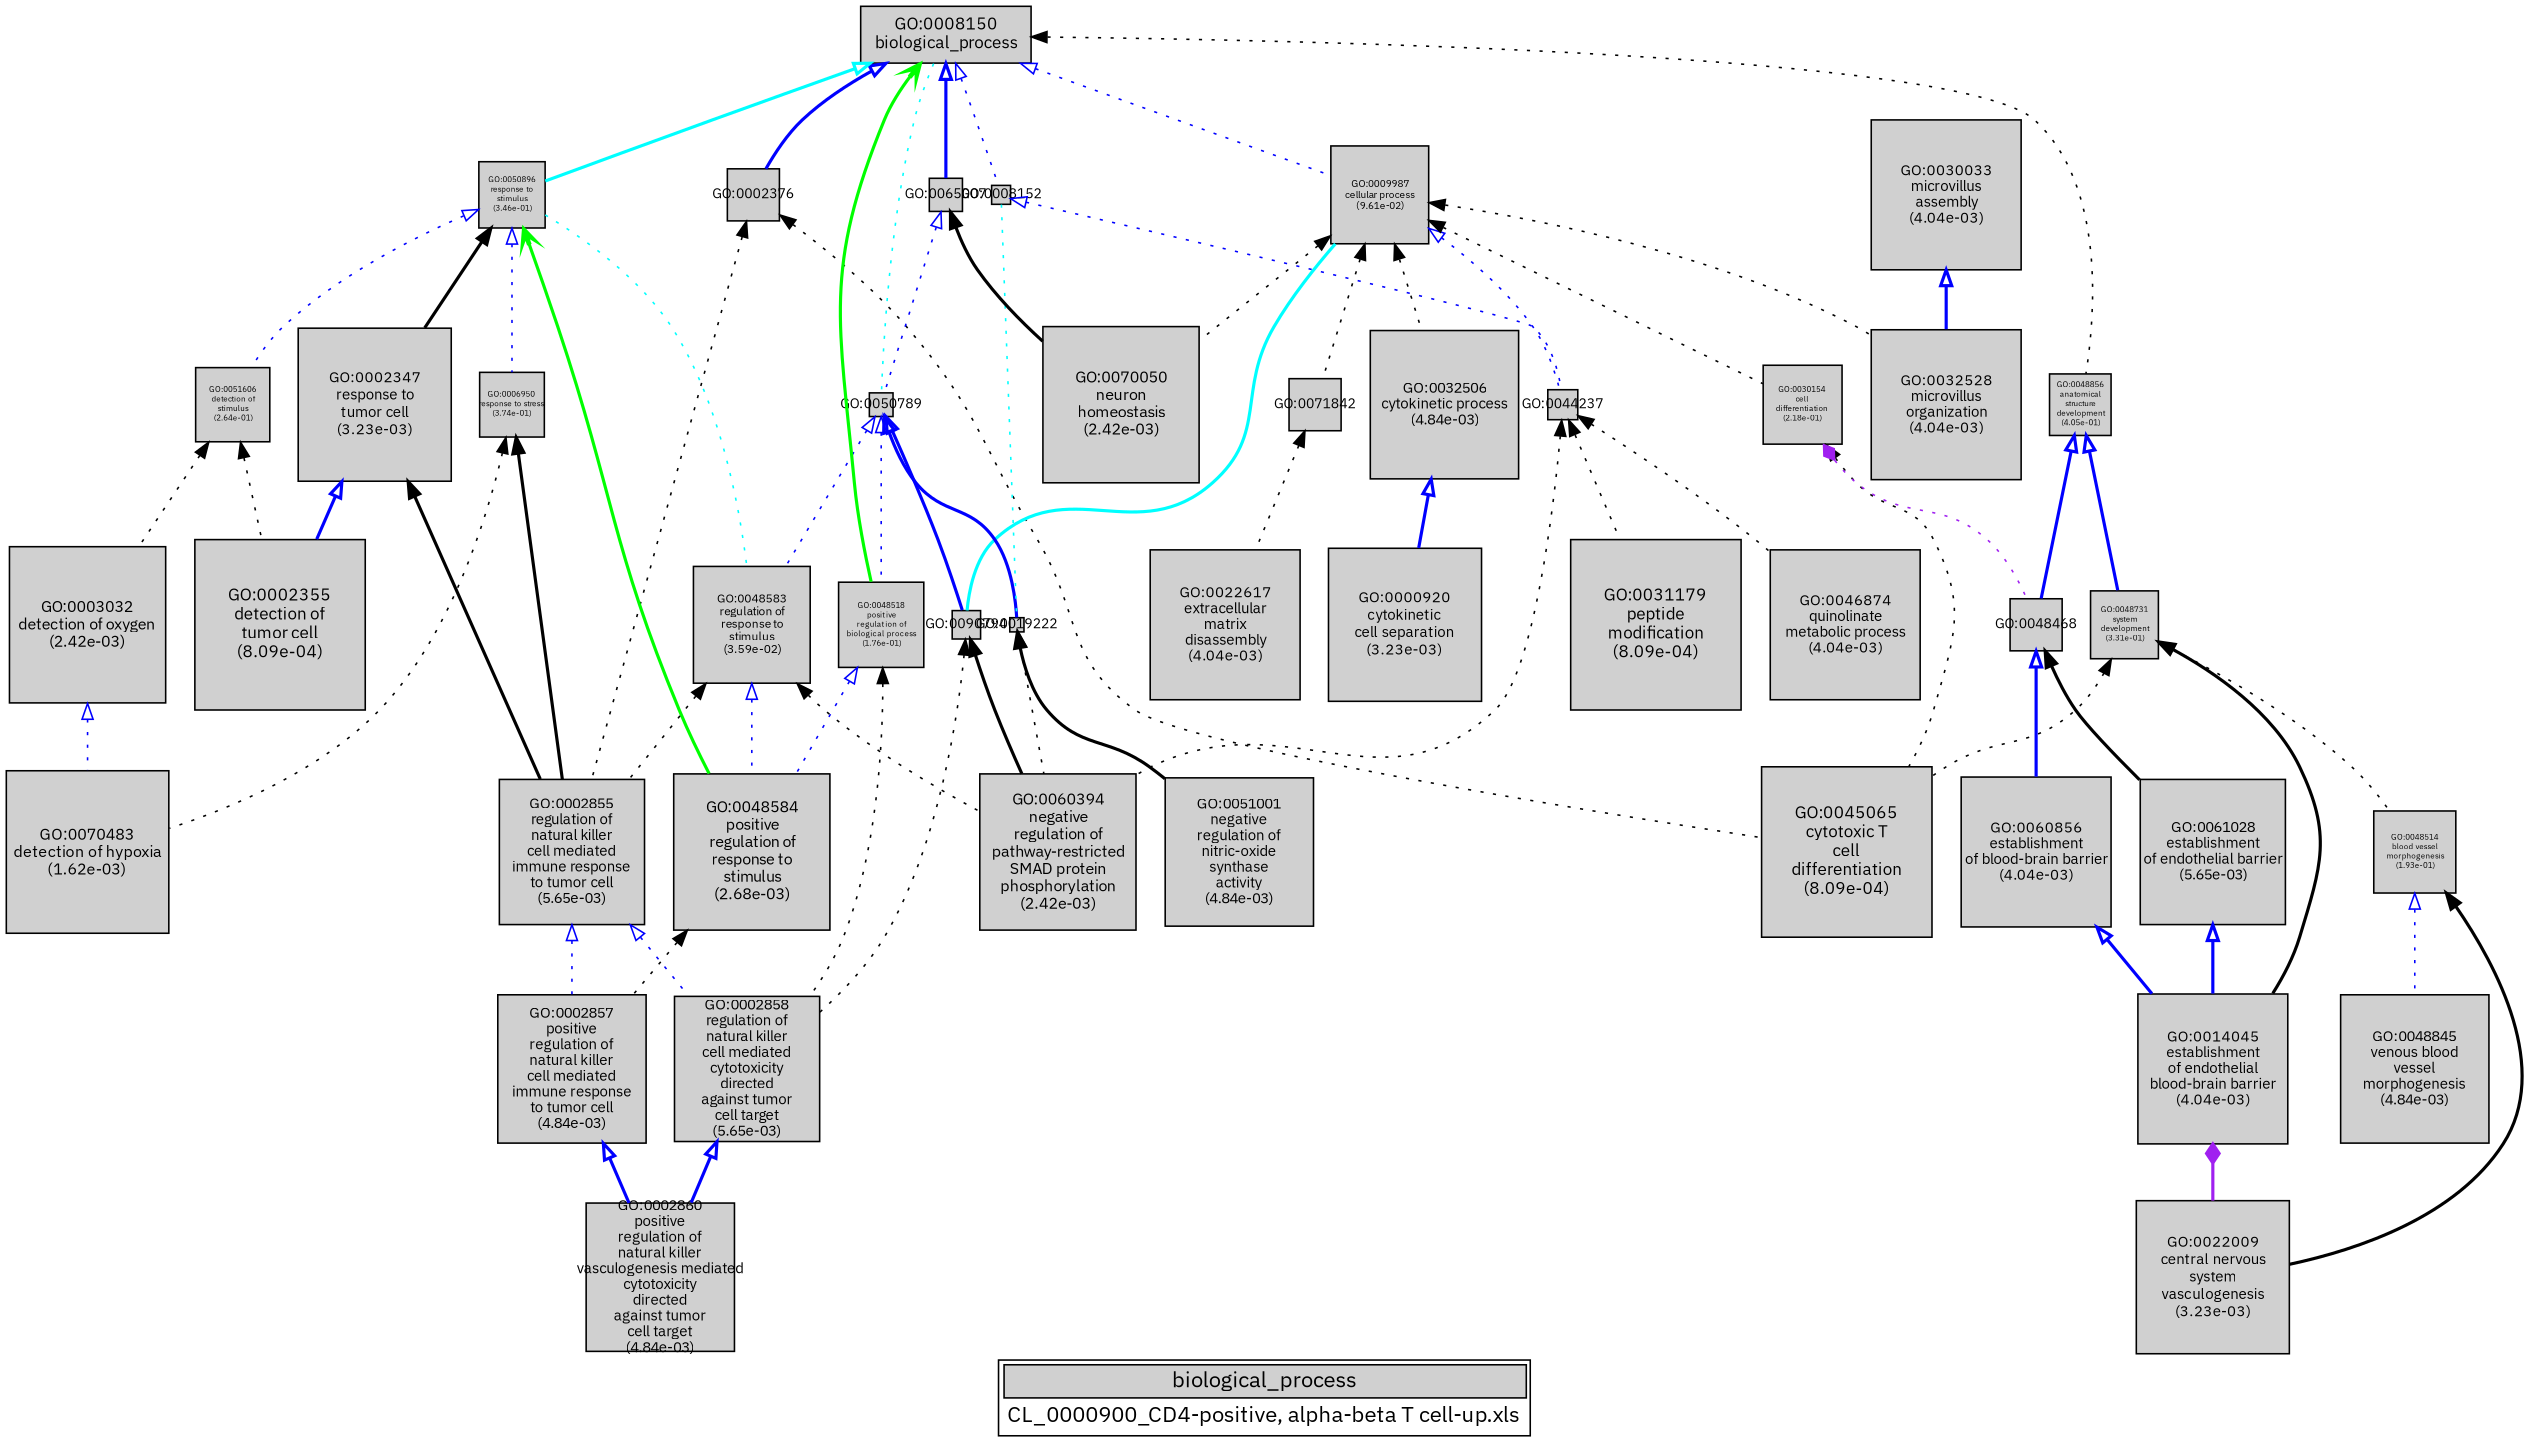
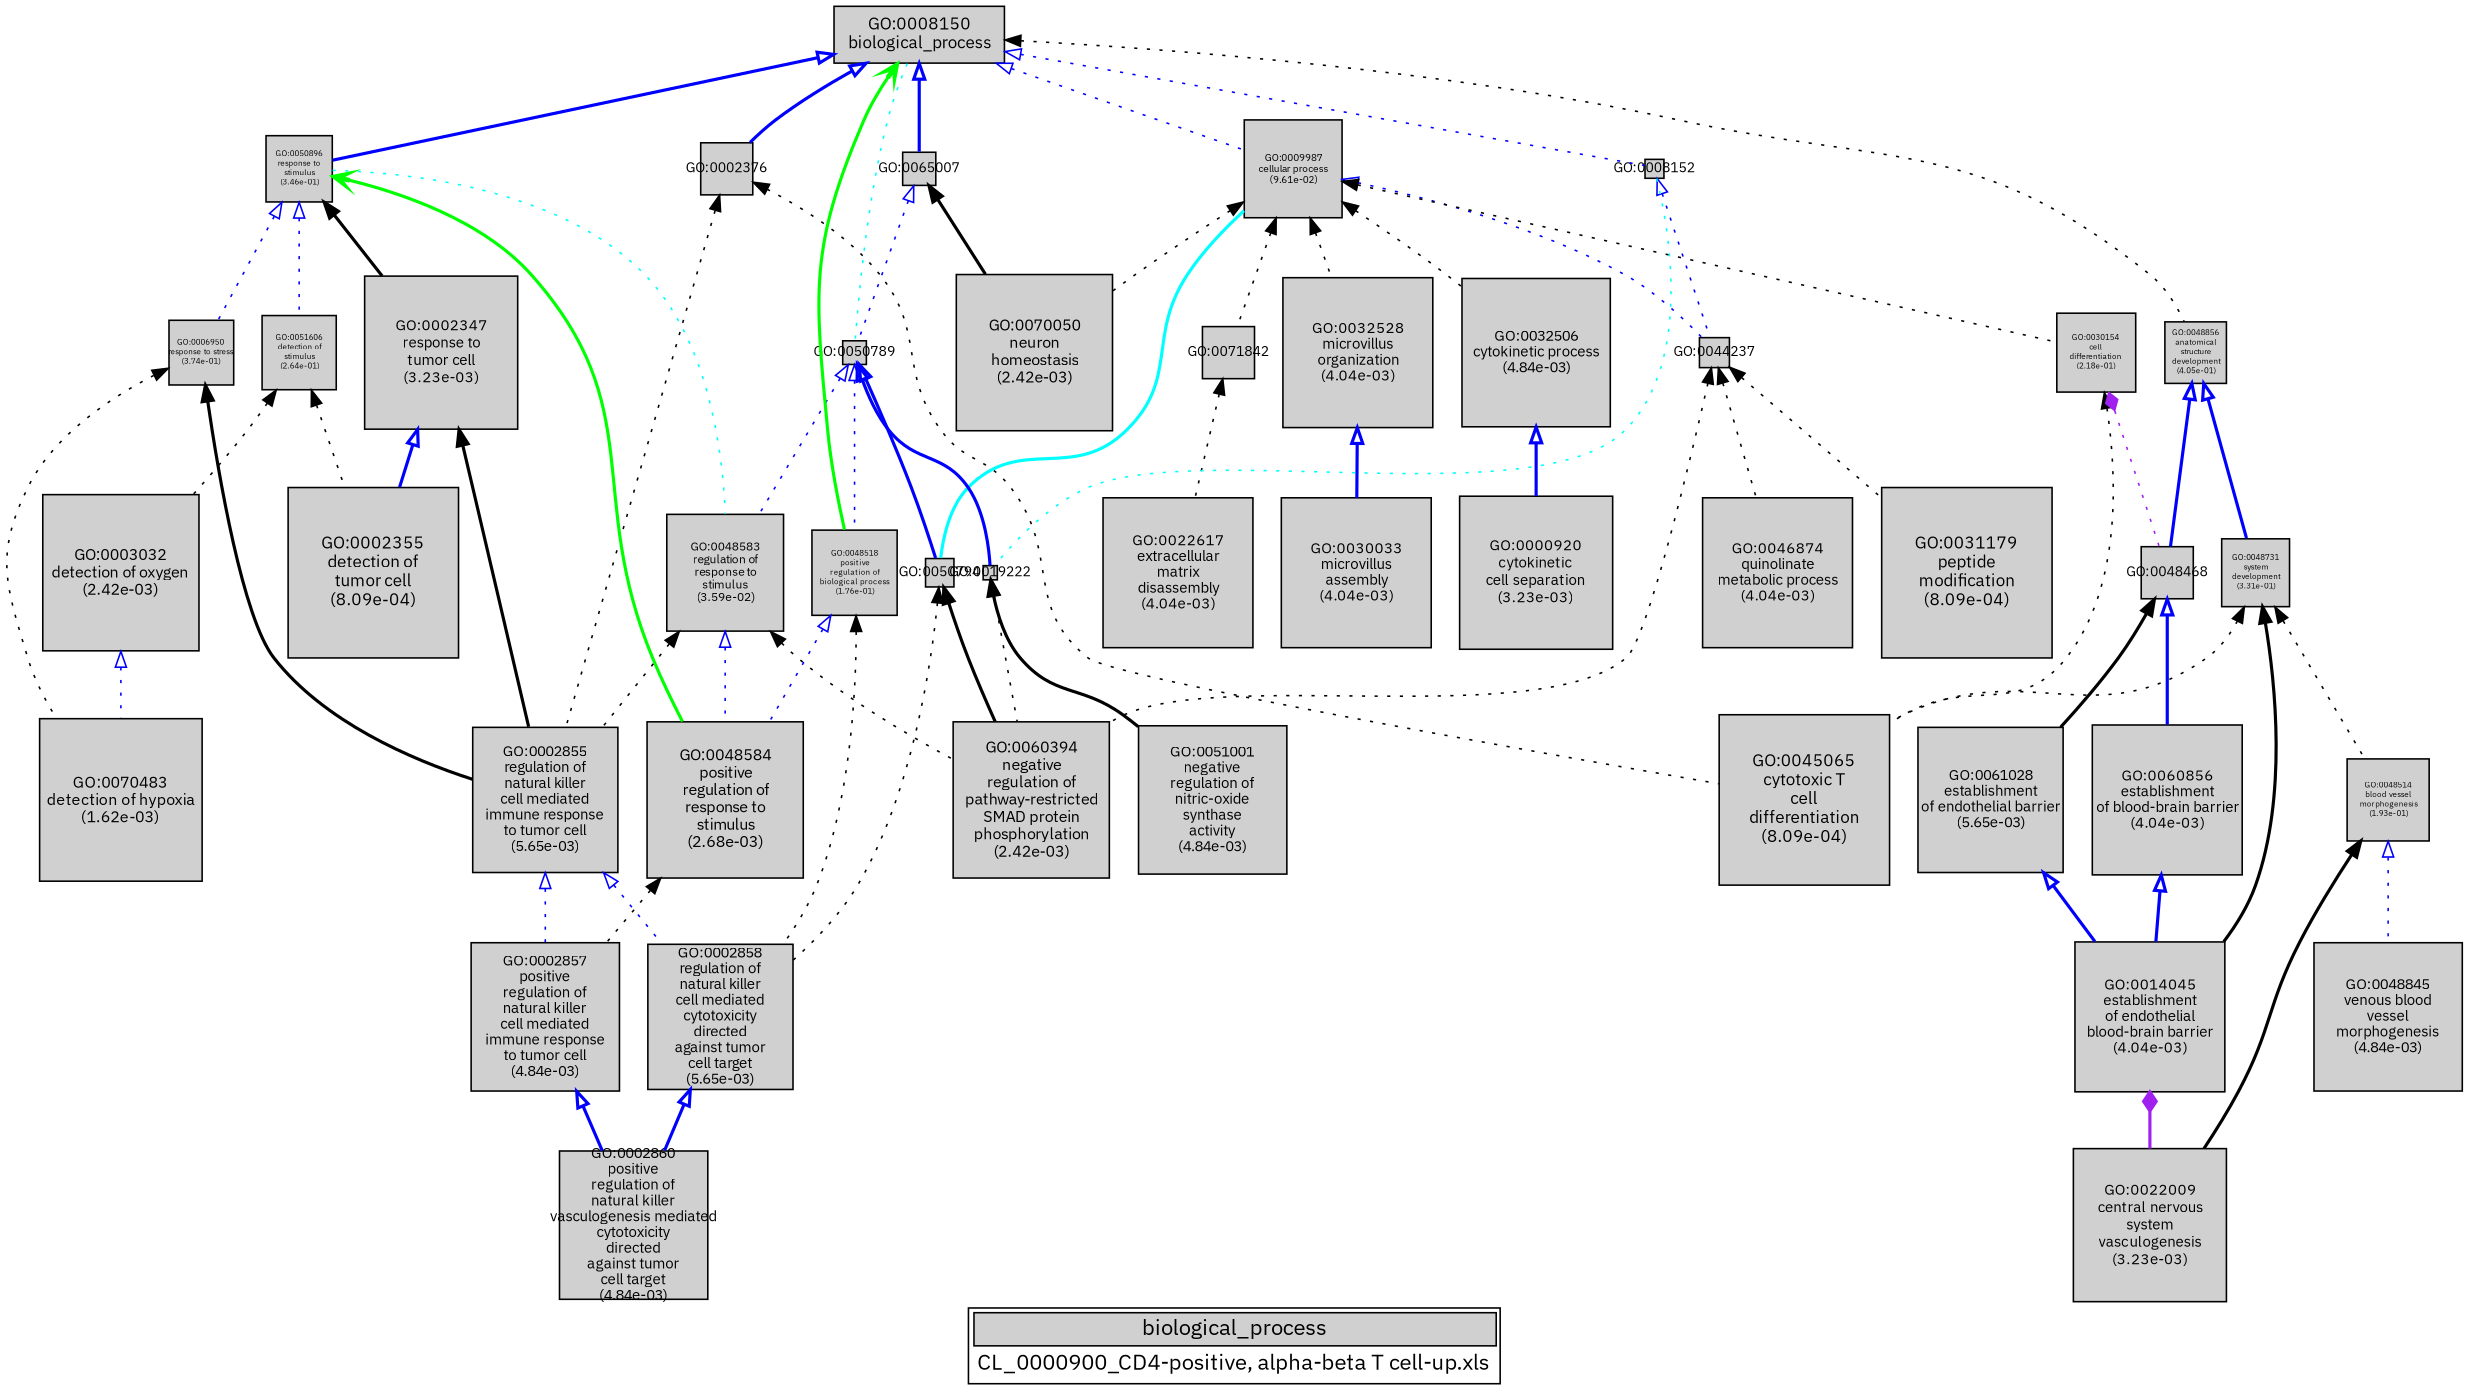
edge "GO:0050896" -> "GO:0008150": color cyan -> blue
edge "GO:0032528" -> "GO:0030033": reversed
node "GO:0090794": label "GO:0090794" -> "GO:0050794"
